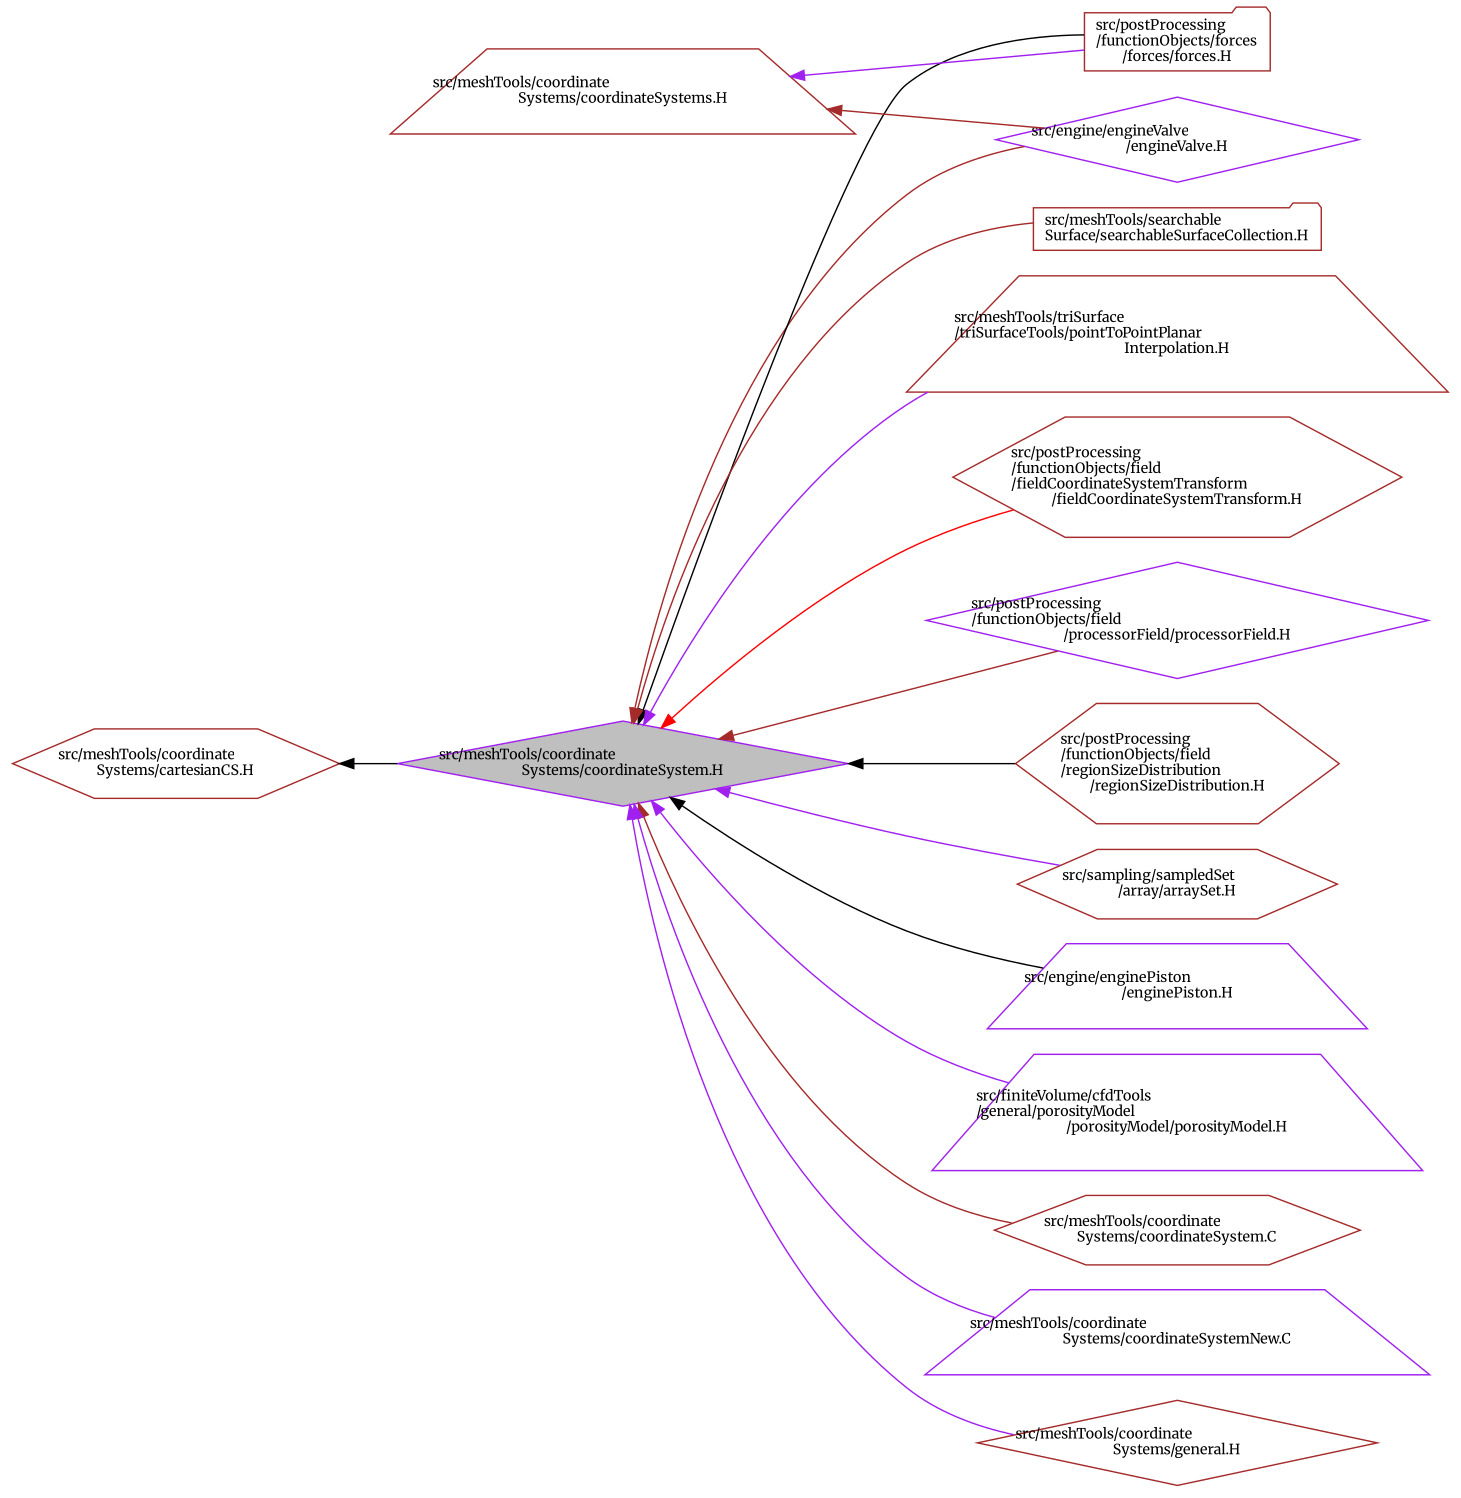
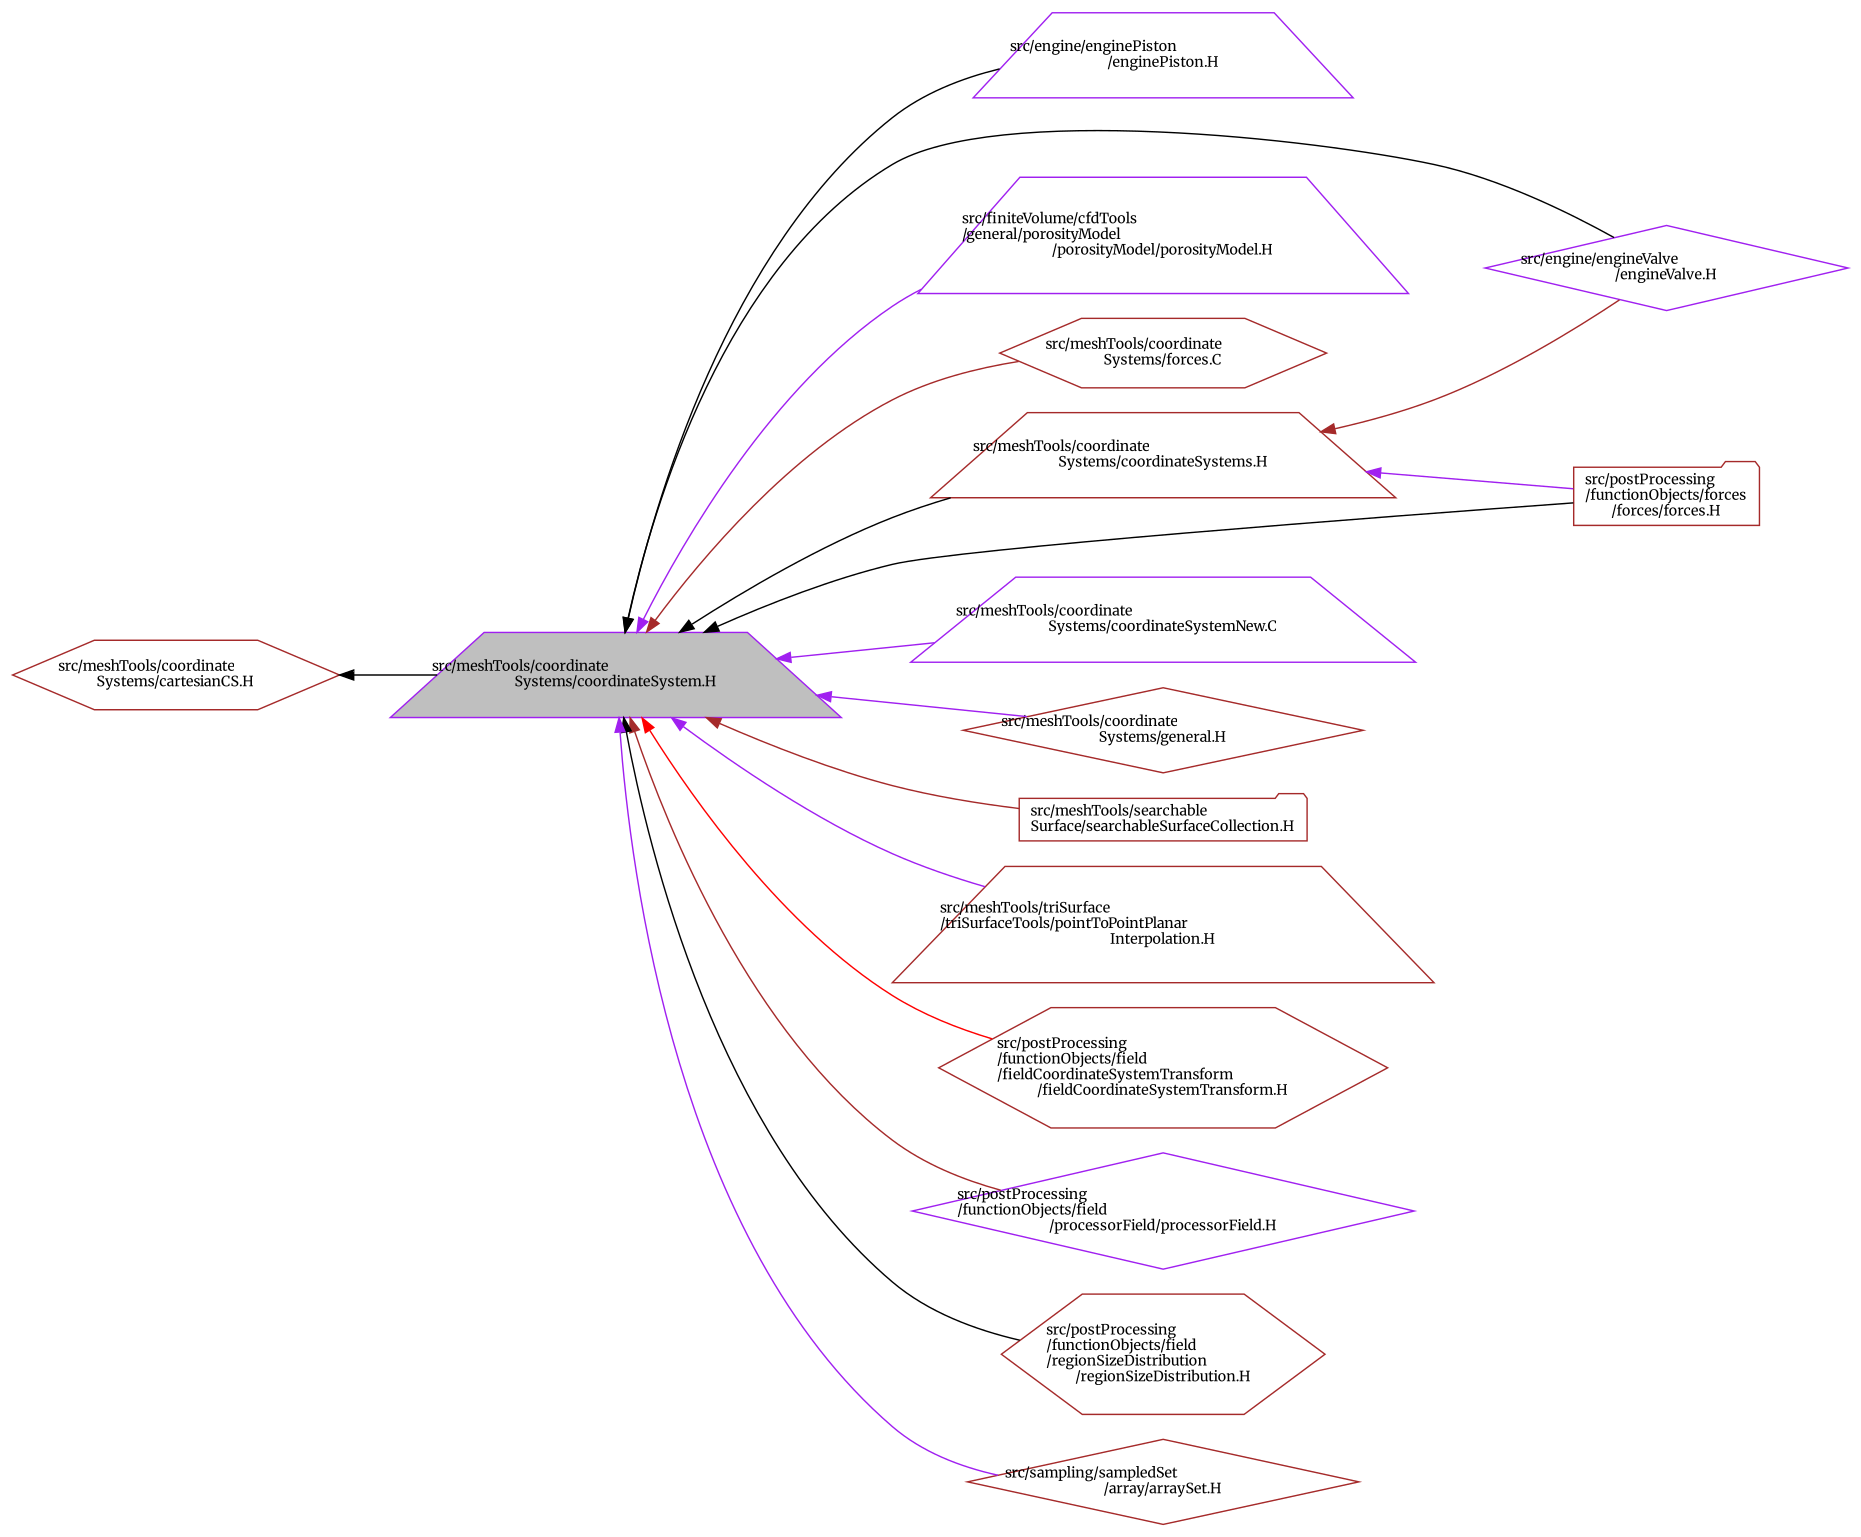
edge "src/engine/engineValve /engineValve.H" -> "src/meshTools/coordinate Systems/coordinateSystem.H": color brown -> black
edge "src/meshTools/coordinate Systems/coordinateSystems.H" -> "src/meshTools/coordinate Systems/coordinateSystem.H": added
node "src/meshTools/coordinate Systems/coordinateSystem.H": shape diamond -> trapezium
node "src/sampling/sampledSet /array/arraySet.H": shape hexagon -> diamond
node "src/meshTools/coordinate Systems/coordinateSystem.C": label "src/meshTools/coordinate Systems/coordinateSystem.C" -> "src/meshTools/coordinate Systems/forces.C"
